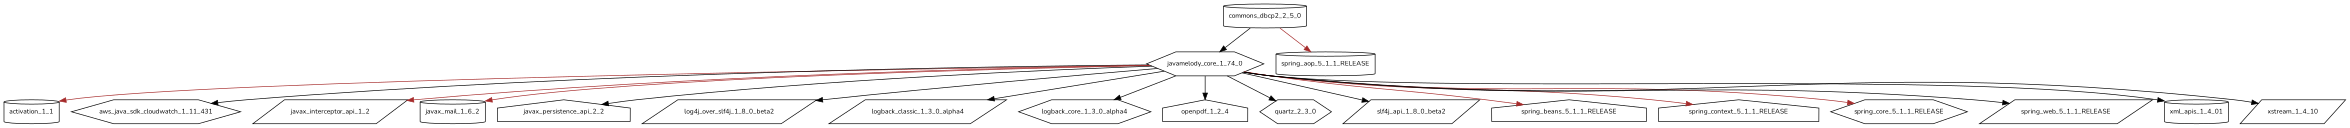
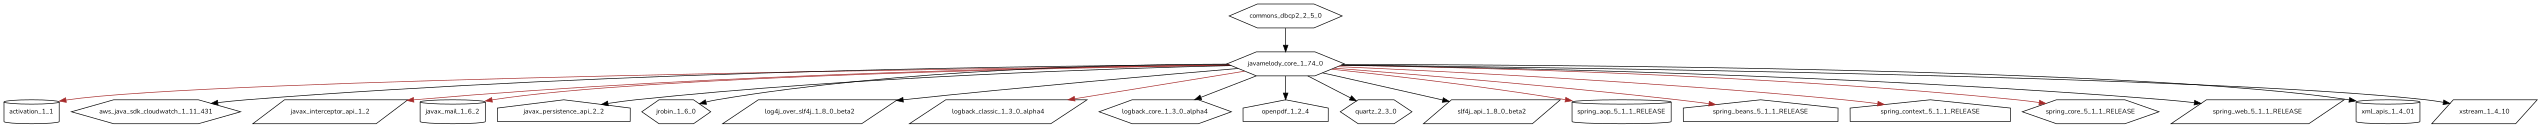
node "commons_dbcp2_2_5_0": shape cylinder -> hexagon
edge "commons_dbcp2_2_5_0" -> "spring_aop_5_1_1_RELEASE": now "javamelody_core_1_74_0" -> "spring_aop_5_1_1_RELEASE"
edge "javamelody_core_1_74_0" -> "logback_classic_1_3_0_alpha4": color black -> brown
node "jrobin_1_6_0": added
